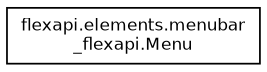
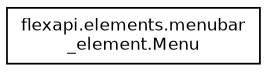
node "flexapi.elements.menubar _flexapi.Menu": label "flexapi.elements.menubar _flexapi.Menu" -> "flexapi.elements.menubar _element.Menu"
